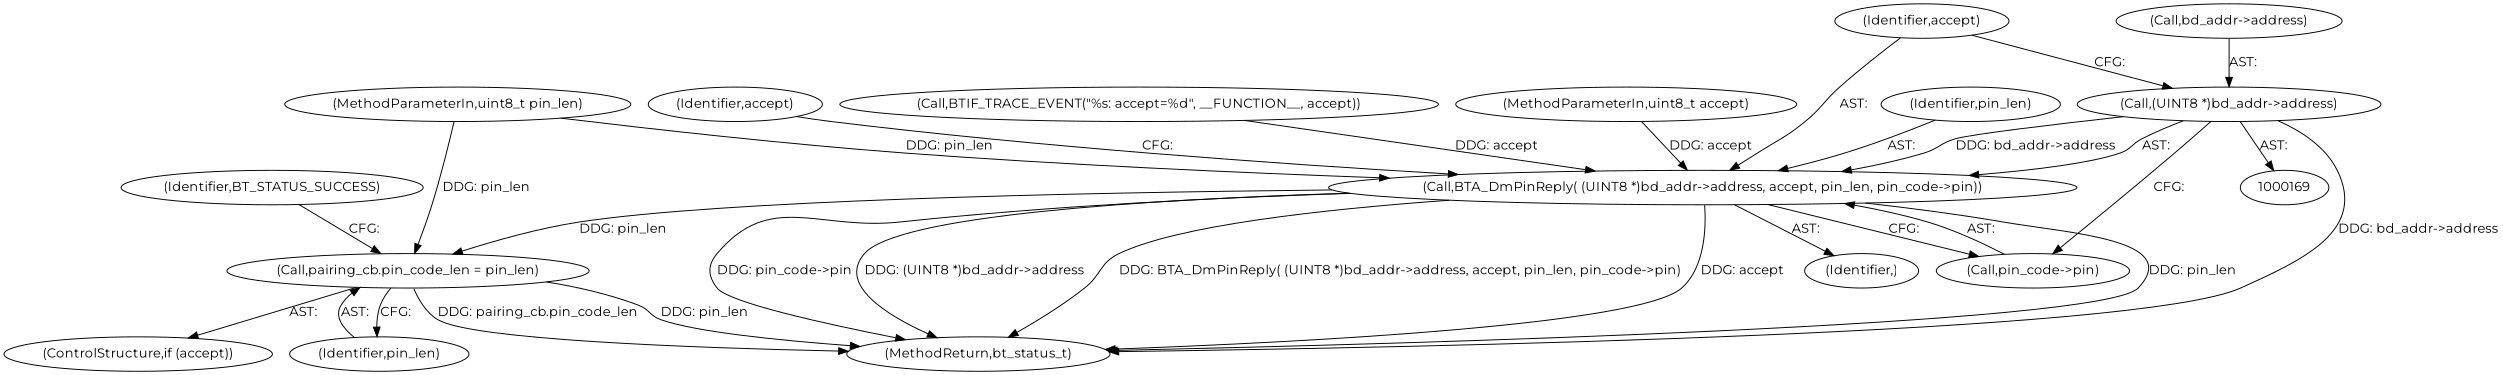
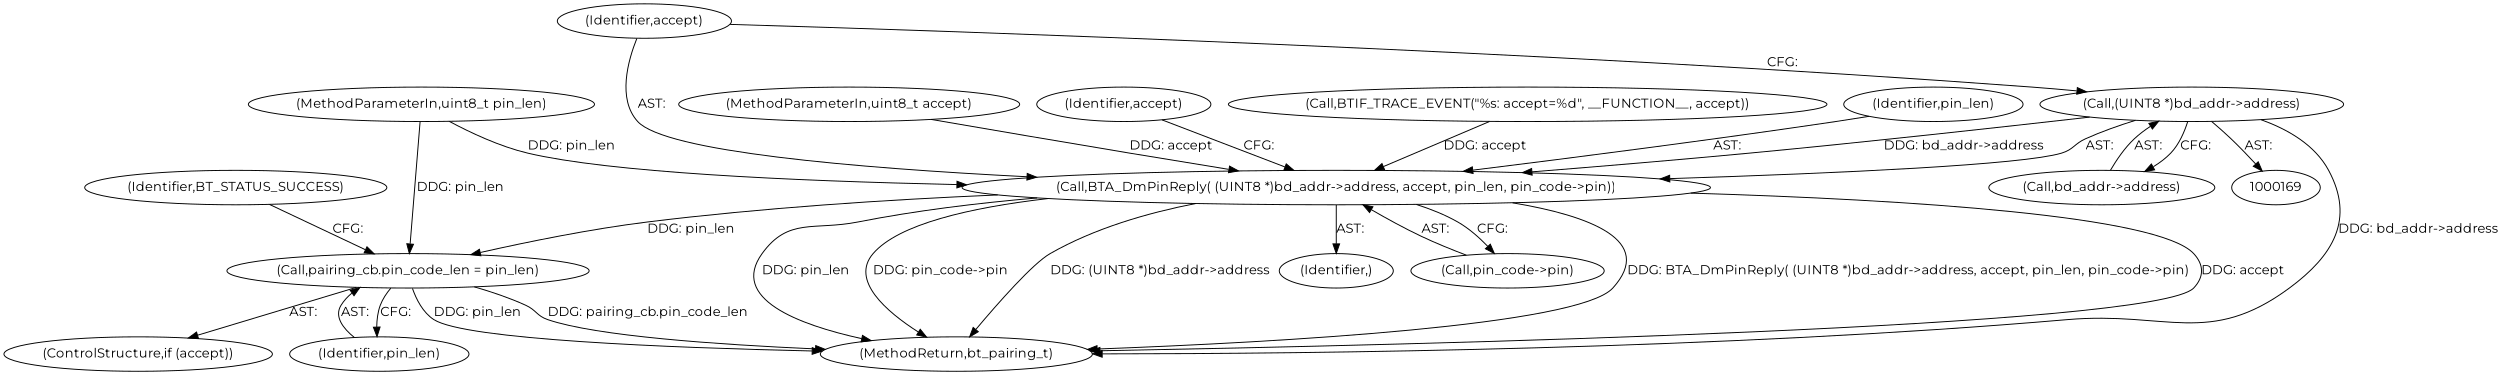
edge "(Call,(UINT8 *)bd_addr->address)" -> "(Call,pin_code->pin)": now "(Call,(UINT8 *)bd_addr->address)" -> "(Call,bd_addr->address)"
node "(MethodReturn,bt_status_t)": label "(MethodReturn,bt_status_t)" -> "(MethodReturn,bt_pairing_t)"
